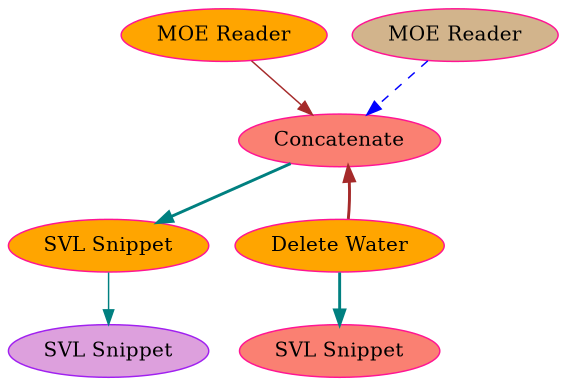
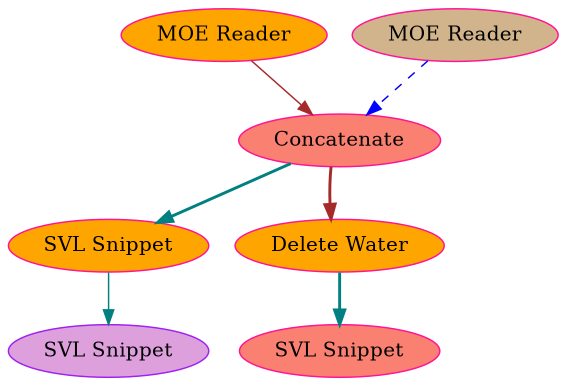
edge "Delete Water" -> "Concatenate": reversed
